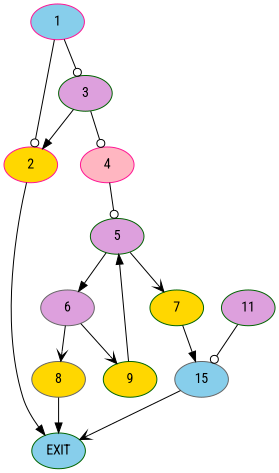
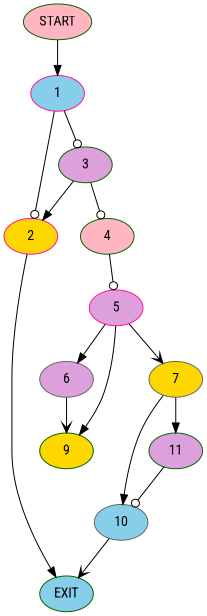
node "START": added
node "4": color deeppink -> darkgreen
node "5": color darkgreen -> deeppink
node "7": color darkgreen -> gray40
edge "9" -> "5": reversed
node "8": removed
node "15": label "15" -> "10"
edge "7" -> "11": added
